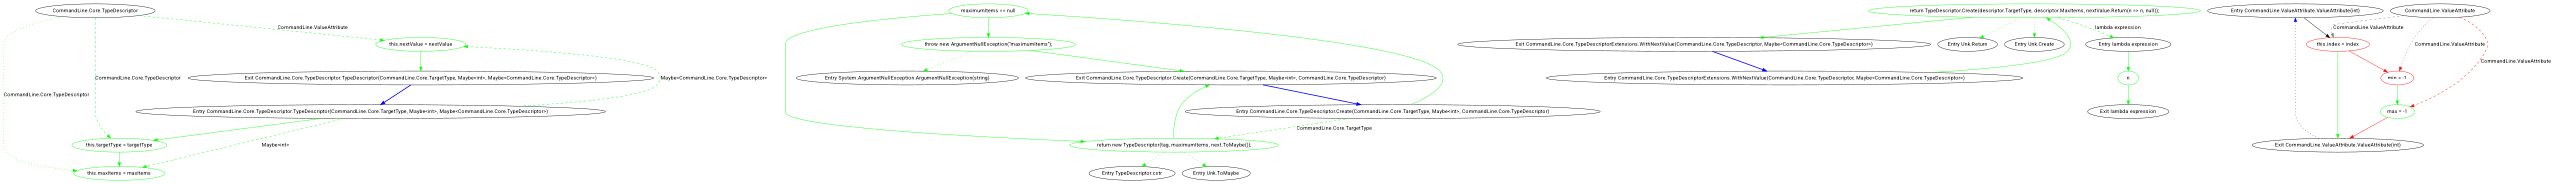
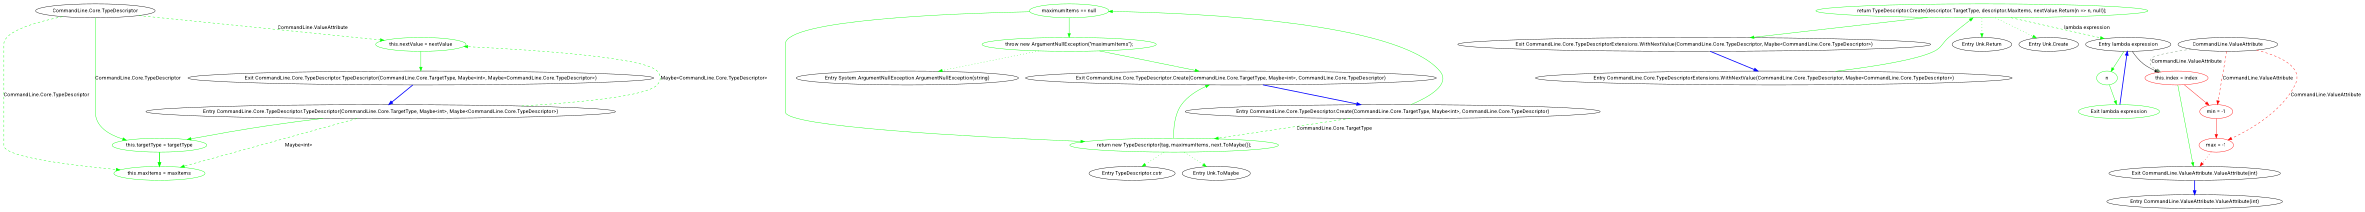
edge "Entry CommandLine.ValueAttribute.ValueAttribute(int)" -> "this.index = index": now "Entry lambda expression" -> "this.index = index"
edge "CommandLine.ValueAttribute" -> "min = -1": style dotted -> dashed
edge "CommandLine.Core.TypeDescriptor" -> "this.targetType = targetType": style dashed -> solid
edge "Exit lambda expression" -> "Entry lambda expression": added
edge "Exit CommandLine.ValueAttribute.ValueAttribute(int)" -> "Entry CommandLine.ValueAttribute.ValueAttribute(int)": style dotted -> bold
edge "min = -1" -> "max = -1": color green -> red
edge "CommandLine.Core.TypeDescriptor" -> "this.maxItems = maxItems": style dotted -> dashed
node "Exit lambda expression": color black -> green
node "max = -1": color green -> red
edge "max = -1" -> "Exit CommandLine.ValueAttribute.ValueAttribute(int)": style solid -> dotted
edge "this.targetType = targetType" -> "this.maxItems = maxItems": style solid -> bold
